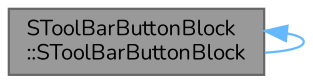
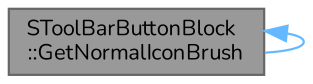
node "SToolBarButtonBlock ::SToolBarButtonBlock": label "SToolBarButtonBlock ::SToolBarButtonBlock" -> "SToolBarButtonBlock ::GetNormalIconBrush"
